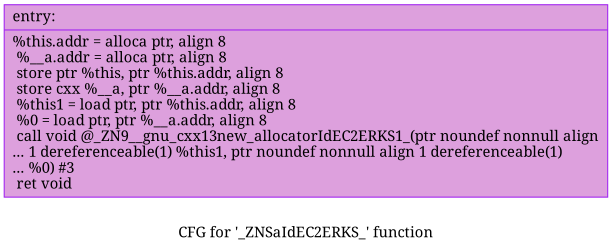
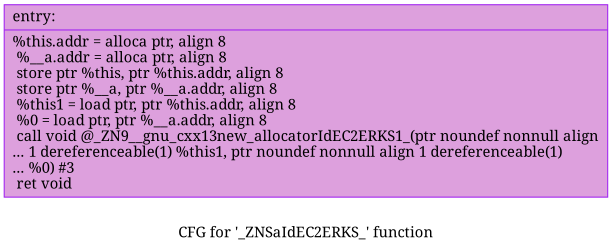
node "entry:": text "store cxx %__a, ptr %__a.addr, align 8" -> "store ptr %__a, ptr %__a.addr, align 8"
